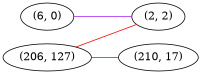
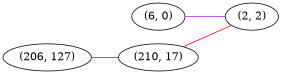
edge "(2, 2)" -- "(206, 127)": now "(2, 2)" -- "(210, 17)"
